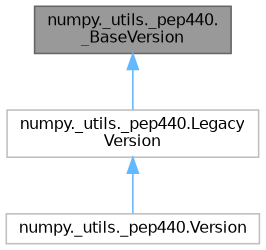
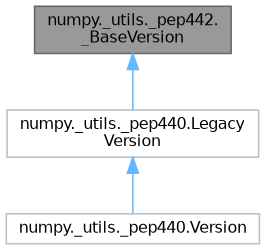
node "numpy._utils._pep440. _BaseVersion": label "numpy._utils._pep440. _BaseVersion" -> "numpy._utils._pep442. _BaseVersion"
